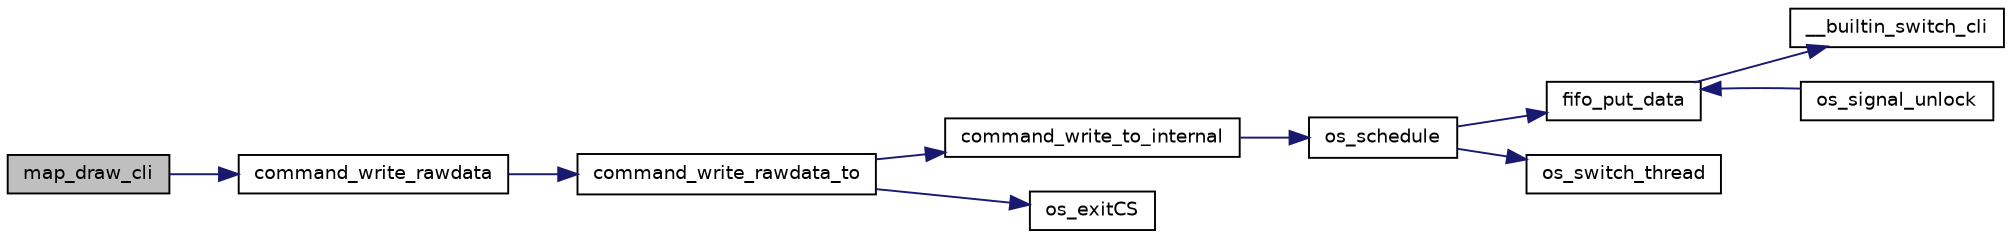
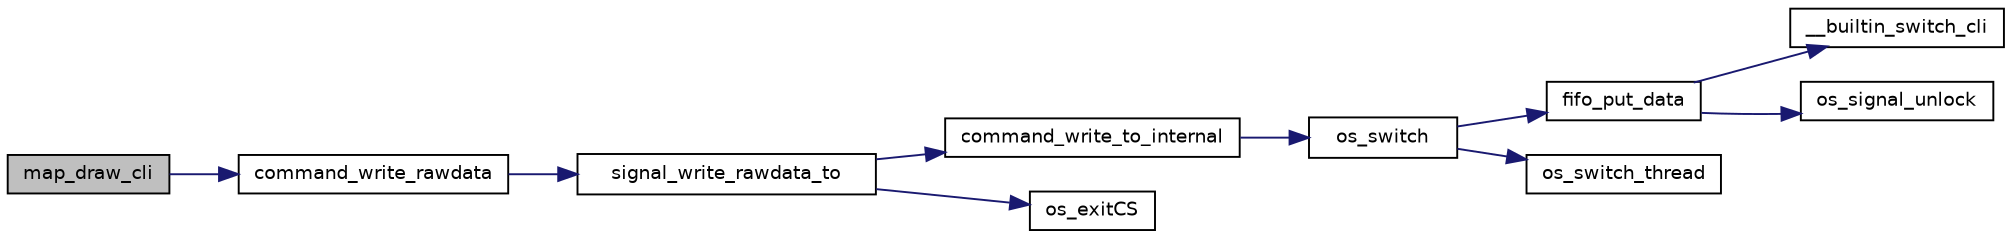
edge "os_signal_unlock" -> "fifo_put_data": reversed
node "os_schedule": label "os_schedule" -> "os_switch"
node "command_write_rawdata_to": label "command_write_rawdata_to" -> "signal_write_rawdata_to"
